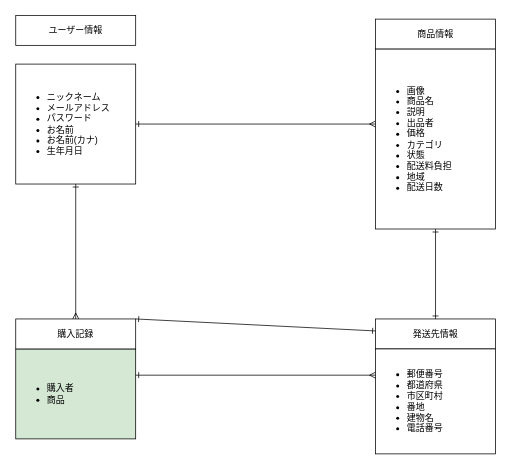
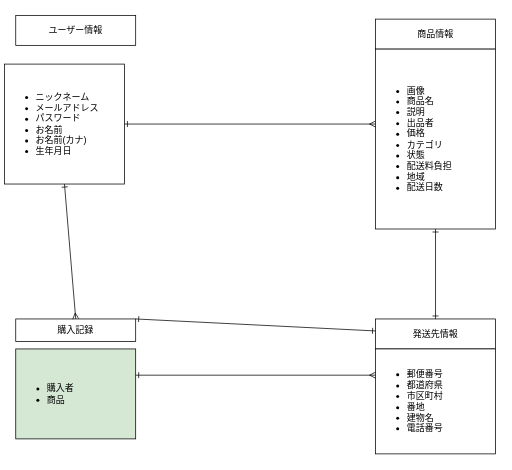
node "ニックネーム メールアドレス パスワード お名前 お名前(カナ) 生年月日": moved (75, 124) -> (64, 124)
node "購入記録": size 120x30 -> 120x23
